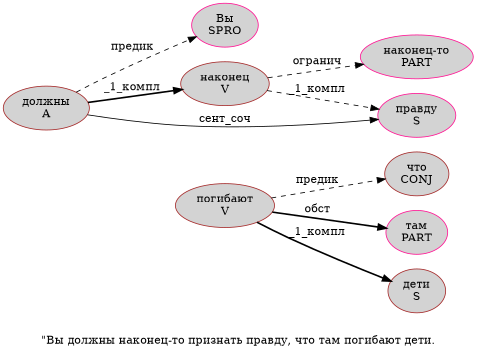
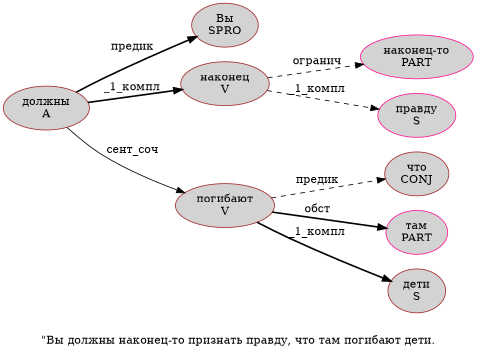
node "Вы SPRO": color deeppink -> brown
edge "должны A" -> "Вы SPRO": style dashed -> bold
edge "должны A" -> "правду S": now "должны A" -> "погибают V"
